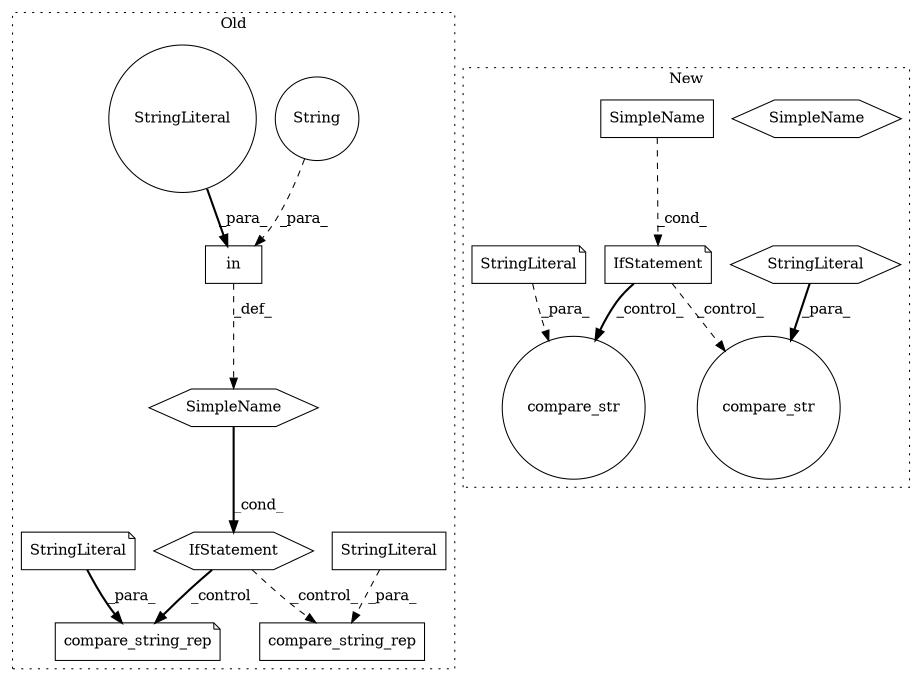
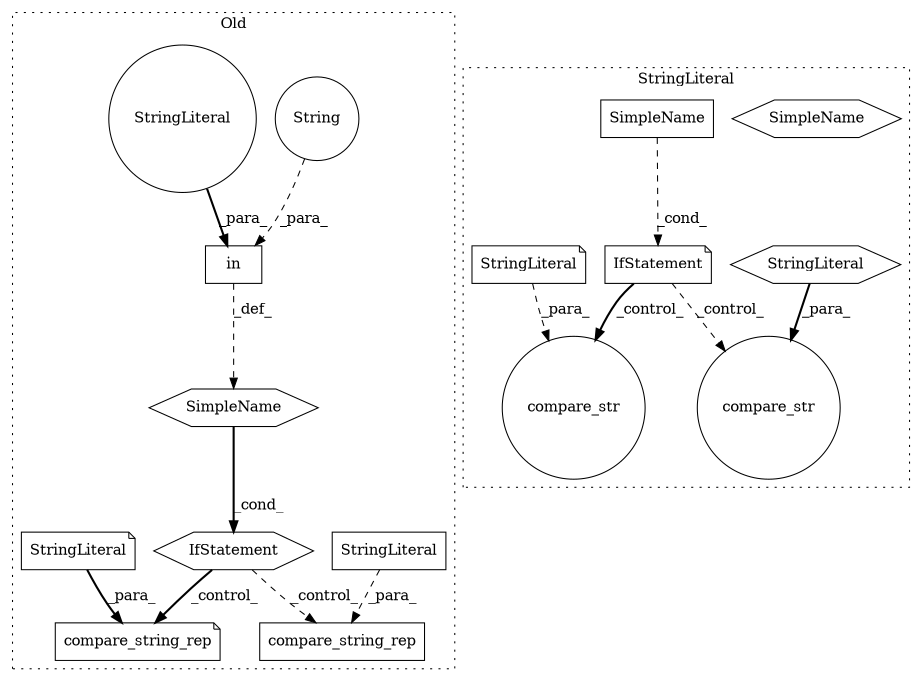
cluster "New": label "New" -> "StringLiteral"
